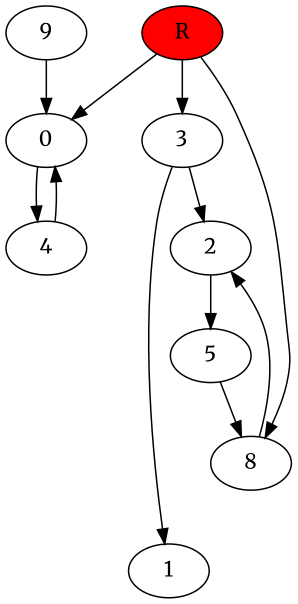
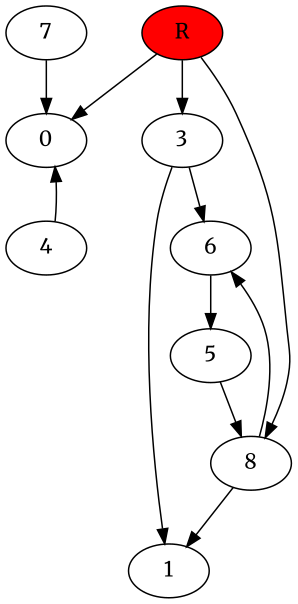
node "9": label "9" -> "7"
edge "0" -> "4": removed
node "2": label "2" -> "6"
edge "8" -> "1": added
